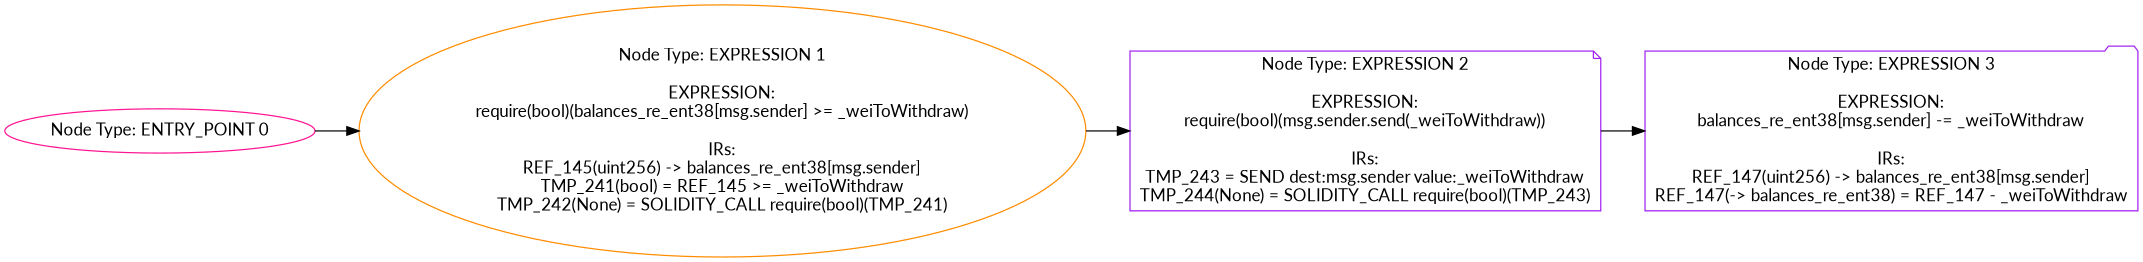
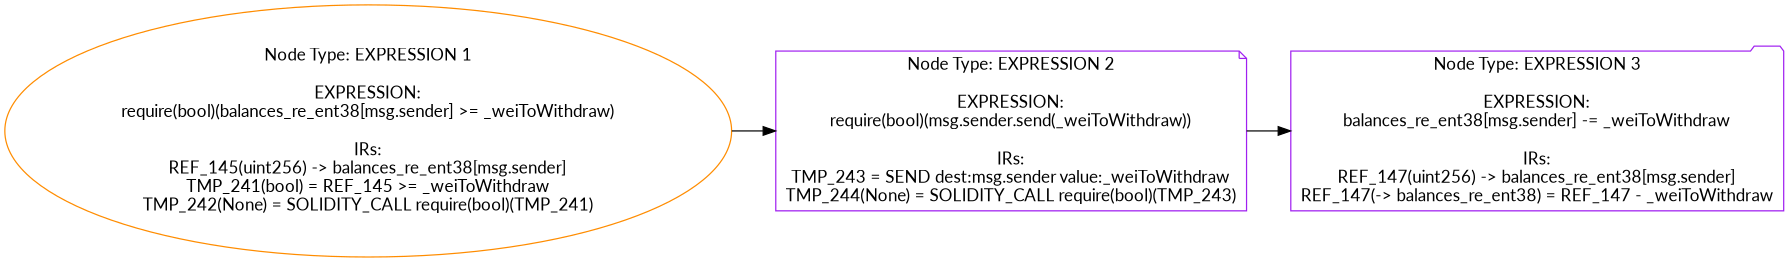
node "Node Type: ENTRY_POINT 0": removed
